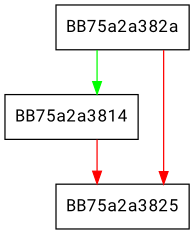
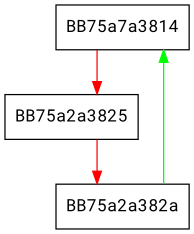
edge "BB75a2a382a" -> "BB75a2a3825": reversed
node "BB75a2a3814": label "BB75a2a3814" -> "BB75a7a3814"
